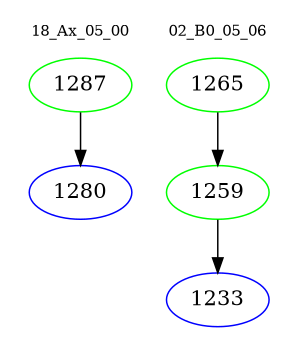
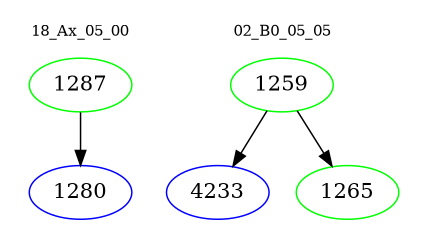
cluster "02_B0_05_06": label "02_B0_05_06" -> "02_B0_05_05"
edge "1265" -> "1259": reversed
node "1233": label "1233" -> "4233"
